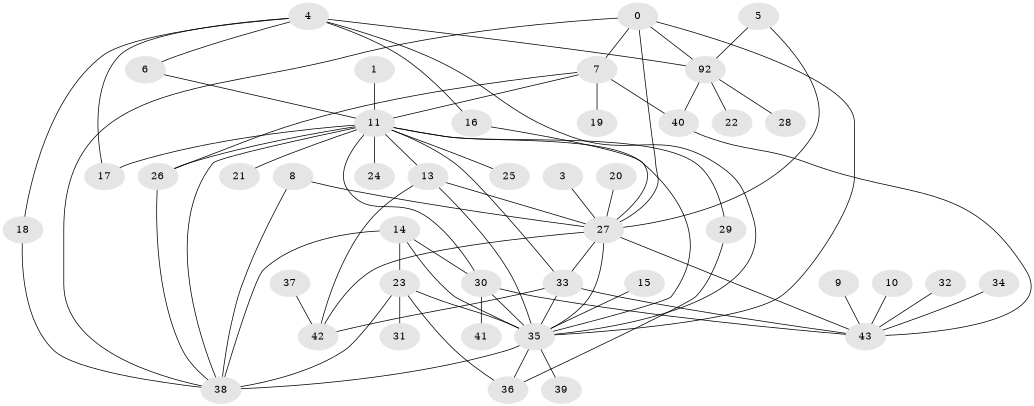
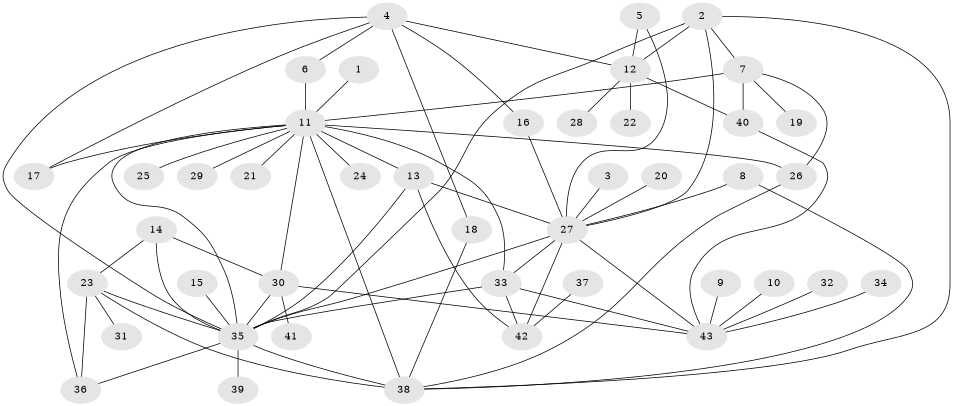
node "0": label "0" -> "2"
node "92": label "92" -> "12"
edge "14" -- "38": removed
edge "29" -- "36": now "11" -- "36"
